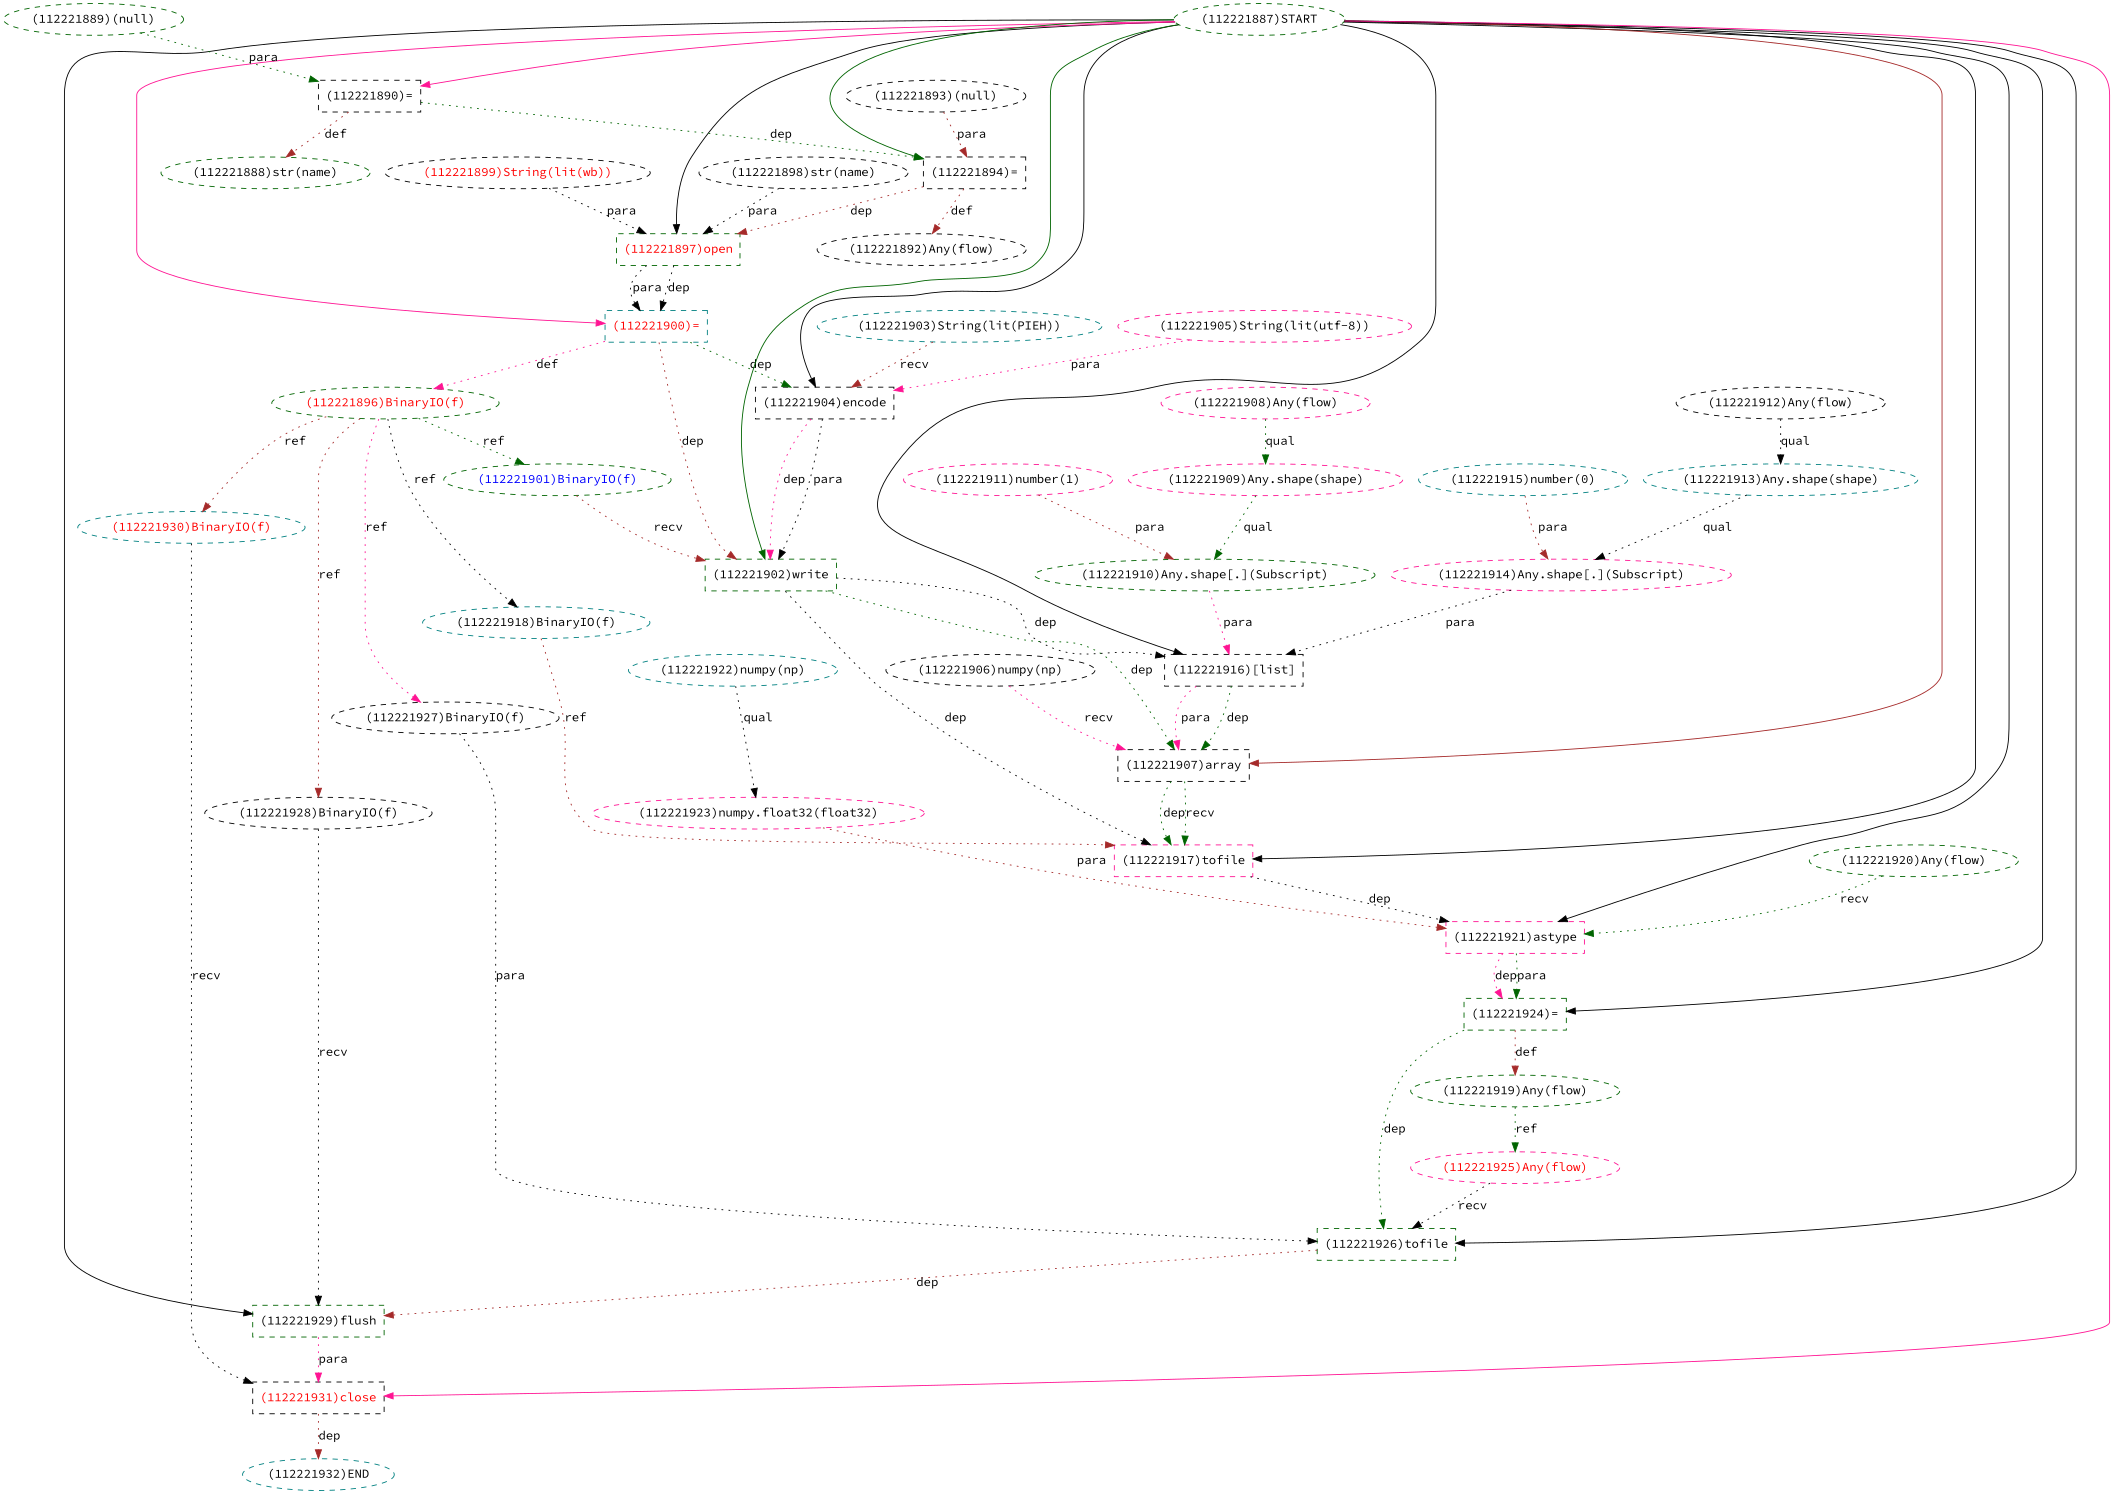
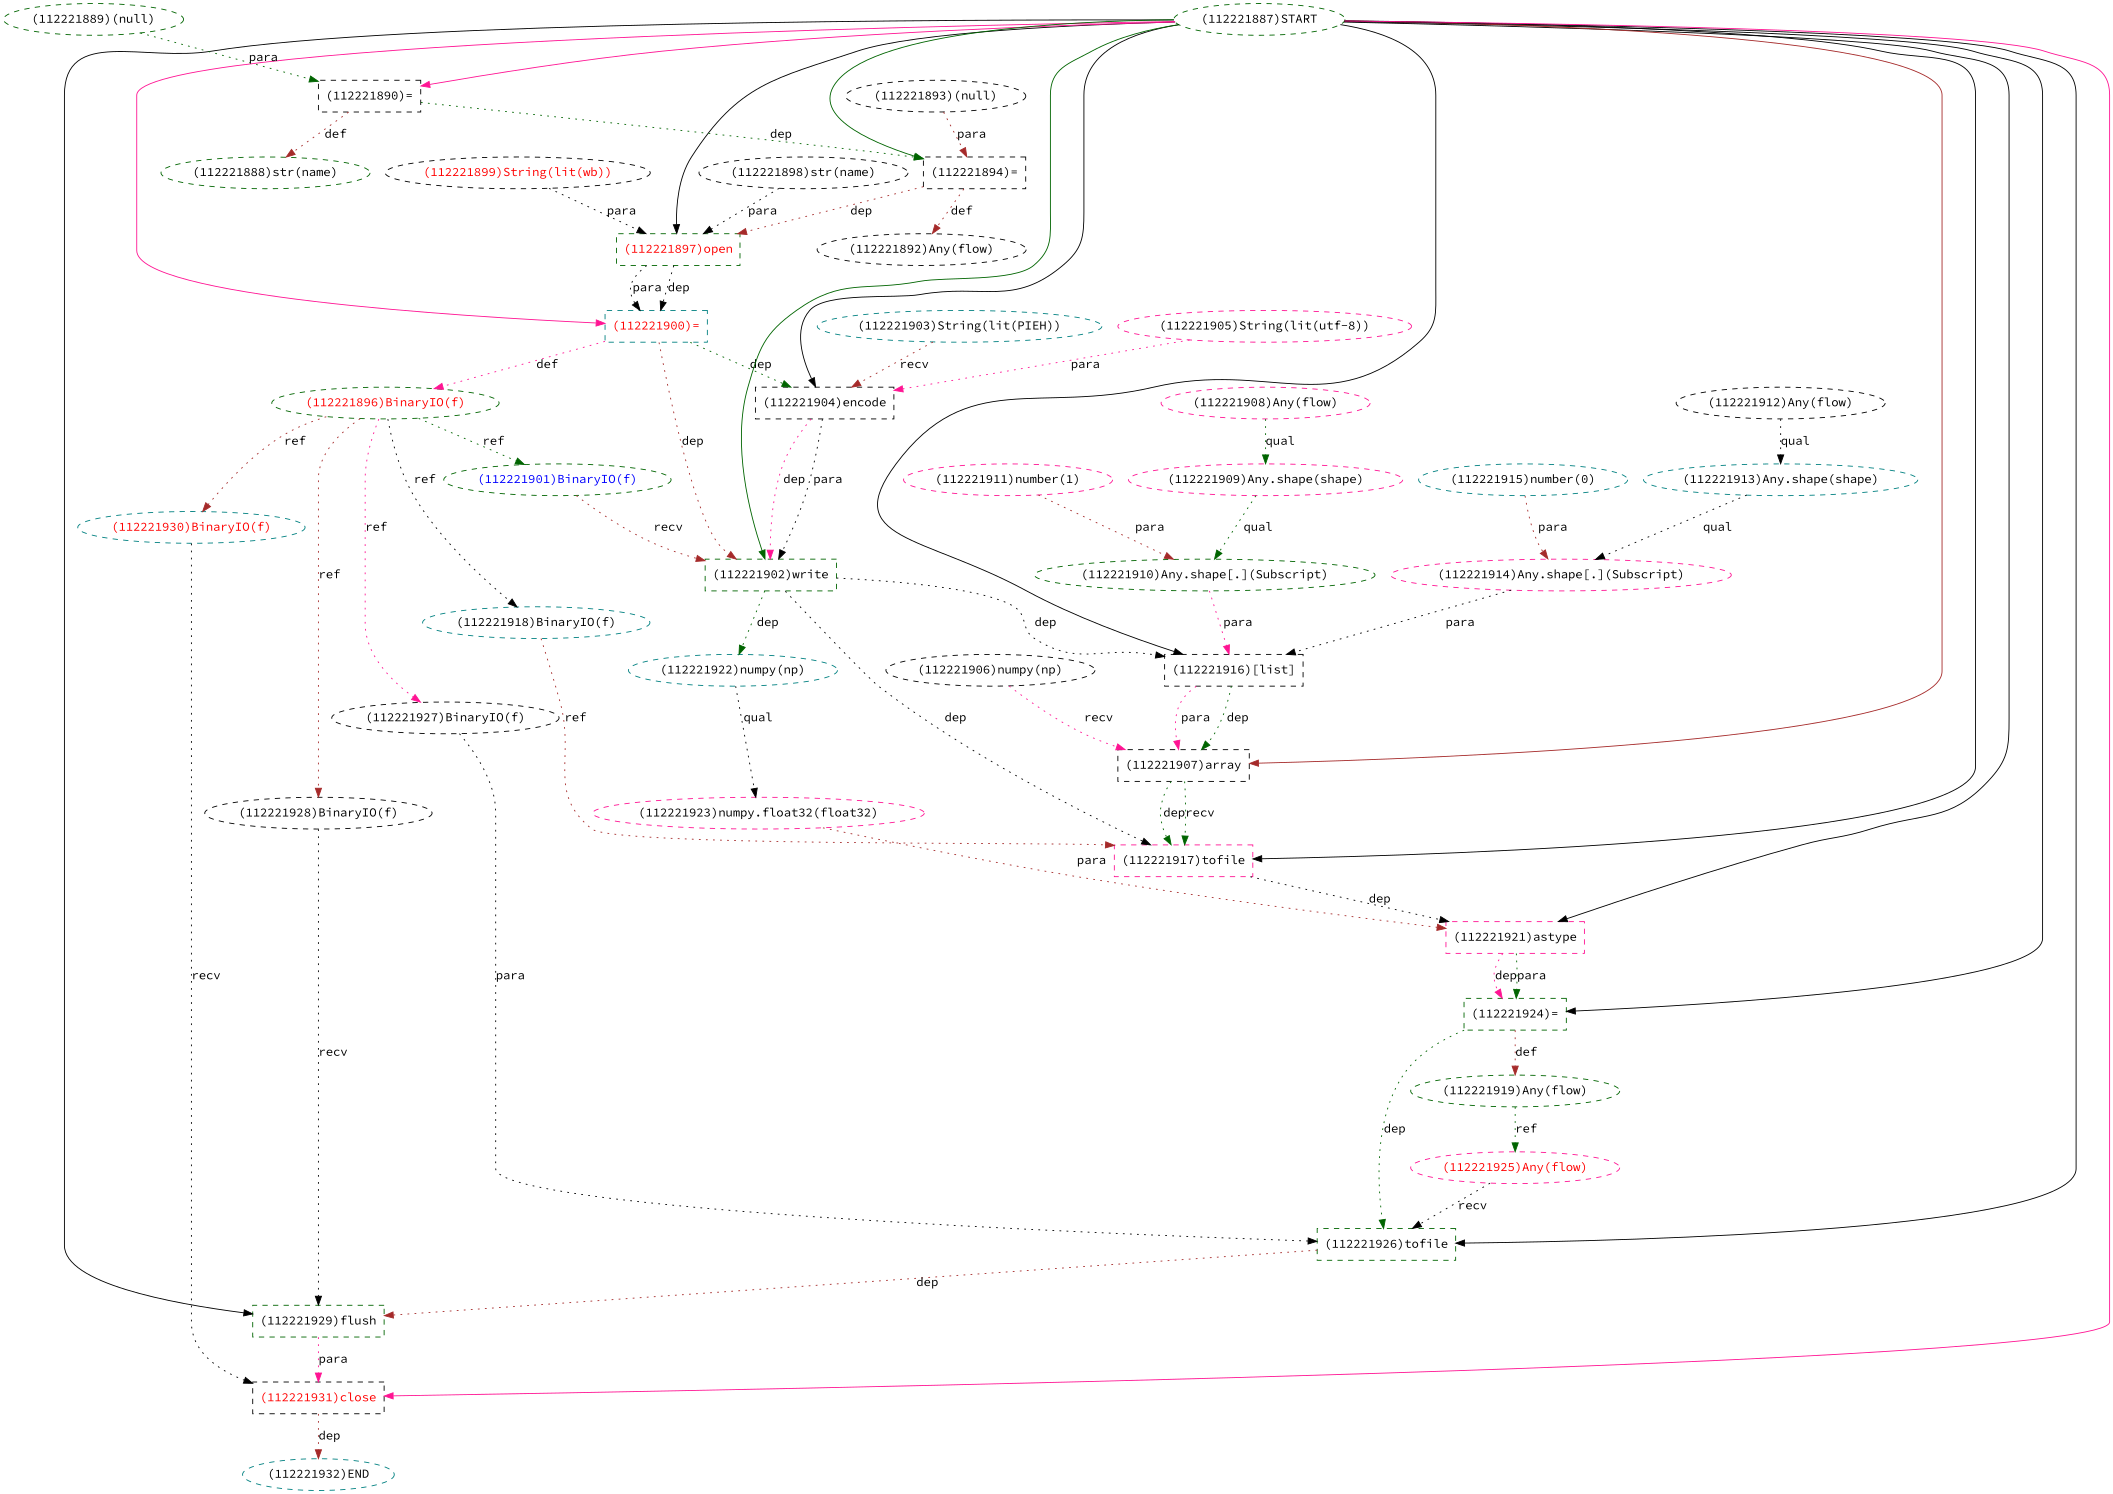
edge "(112221902)write" -> "(112221907)array": now "(112221902)write" -> "(112221922)numpy(np)"
node "(112221920)Any(flow)": removed
